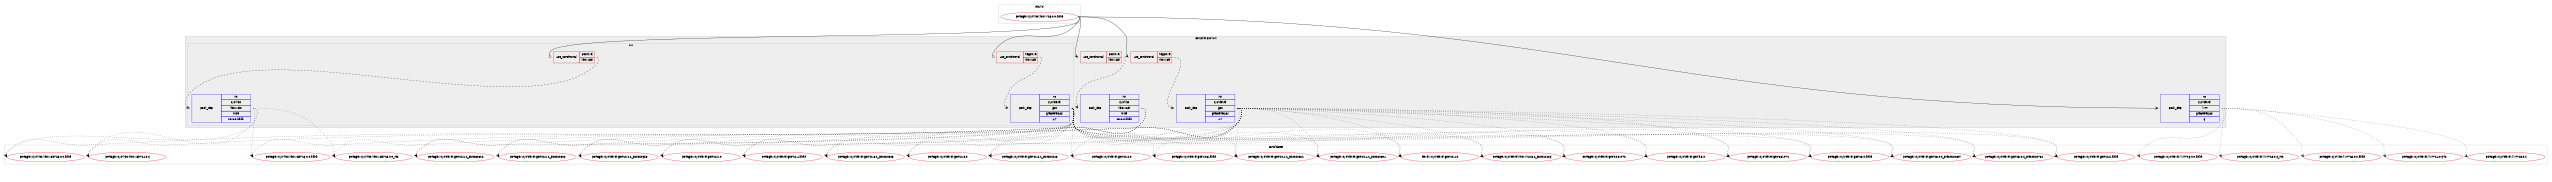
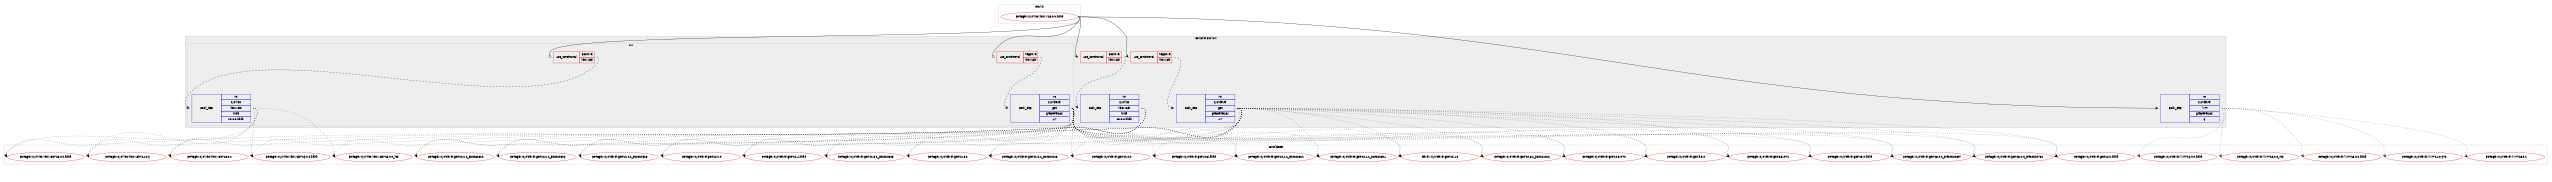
node "portage://sys-libs/libcxxabi-13.0.1": added
node "portage://sys-devel/libcxx-10.3.1_p20211126": label "portage://sys-devel/libcxx-10.3.1_p20211126" -> "portage://sys-devel/gcc-10.3.1_p20211126"
node "portage://sys-libs/llvm-15.0.0.9999": label "portage://sys-libs/llvm-15.0.0.9999" -> "portage://sys-devel/llvm-15.0.0.9999"
